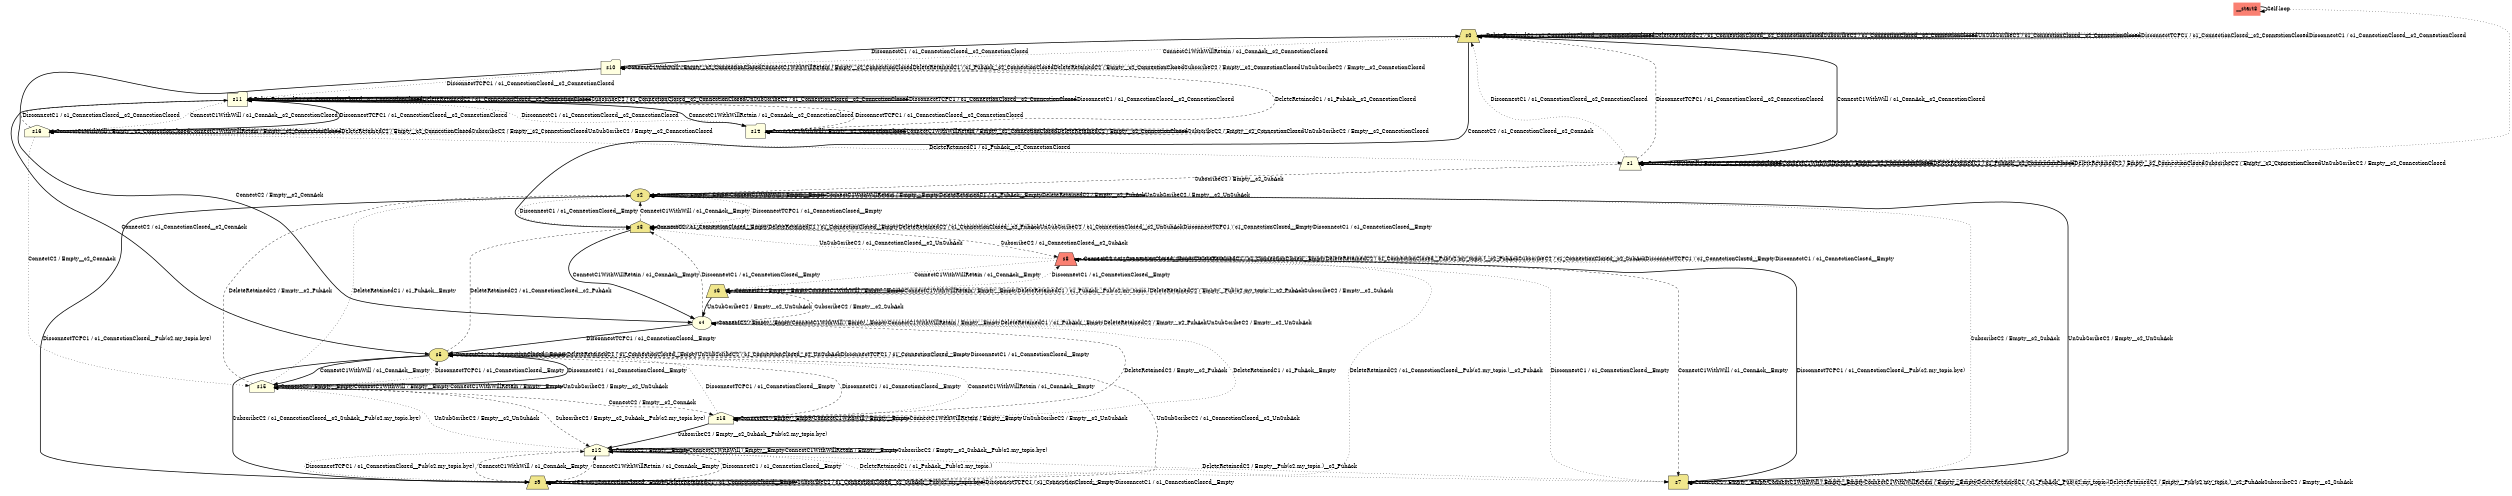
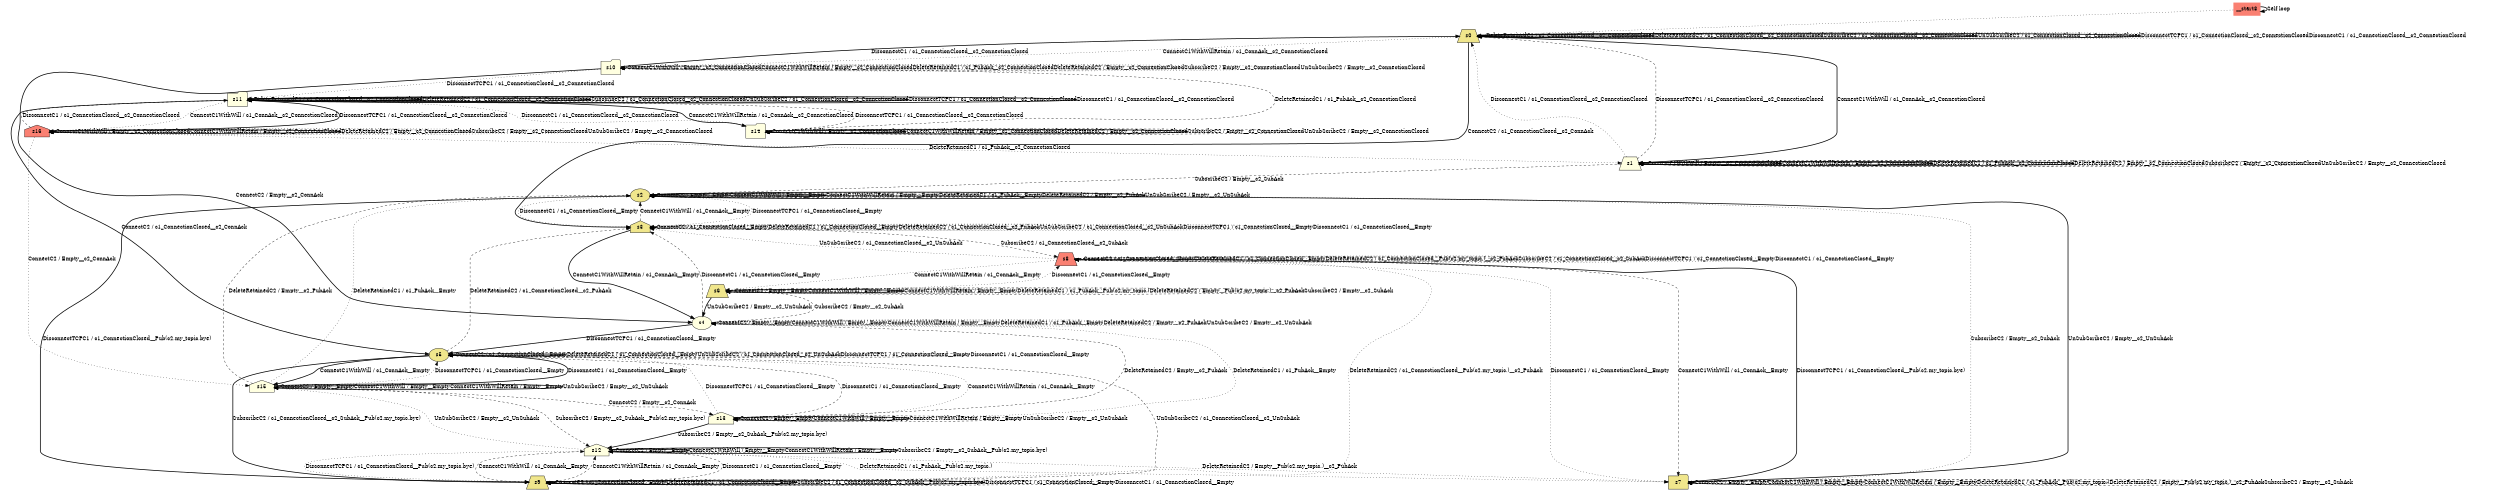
node "s16": fillcolor lightyellow -> salmon
edge "__start8" -> "s1": now "__start8" -> "s0"
